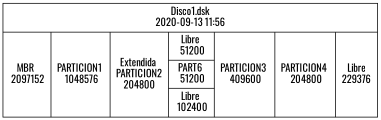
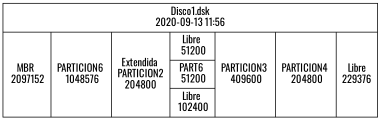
node "Disco1.dsk": text "PARTICION1" -> "PARTICION6"
